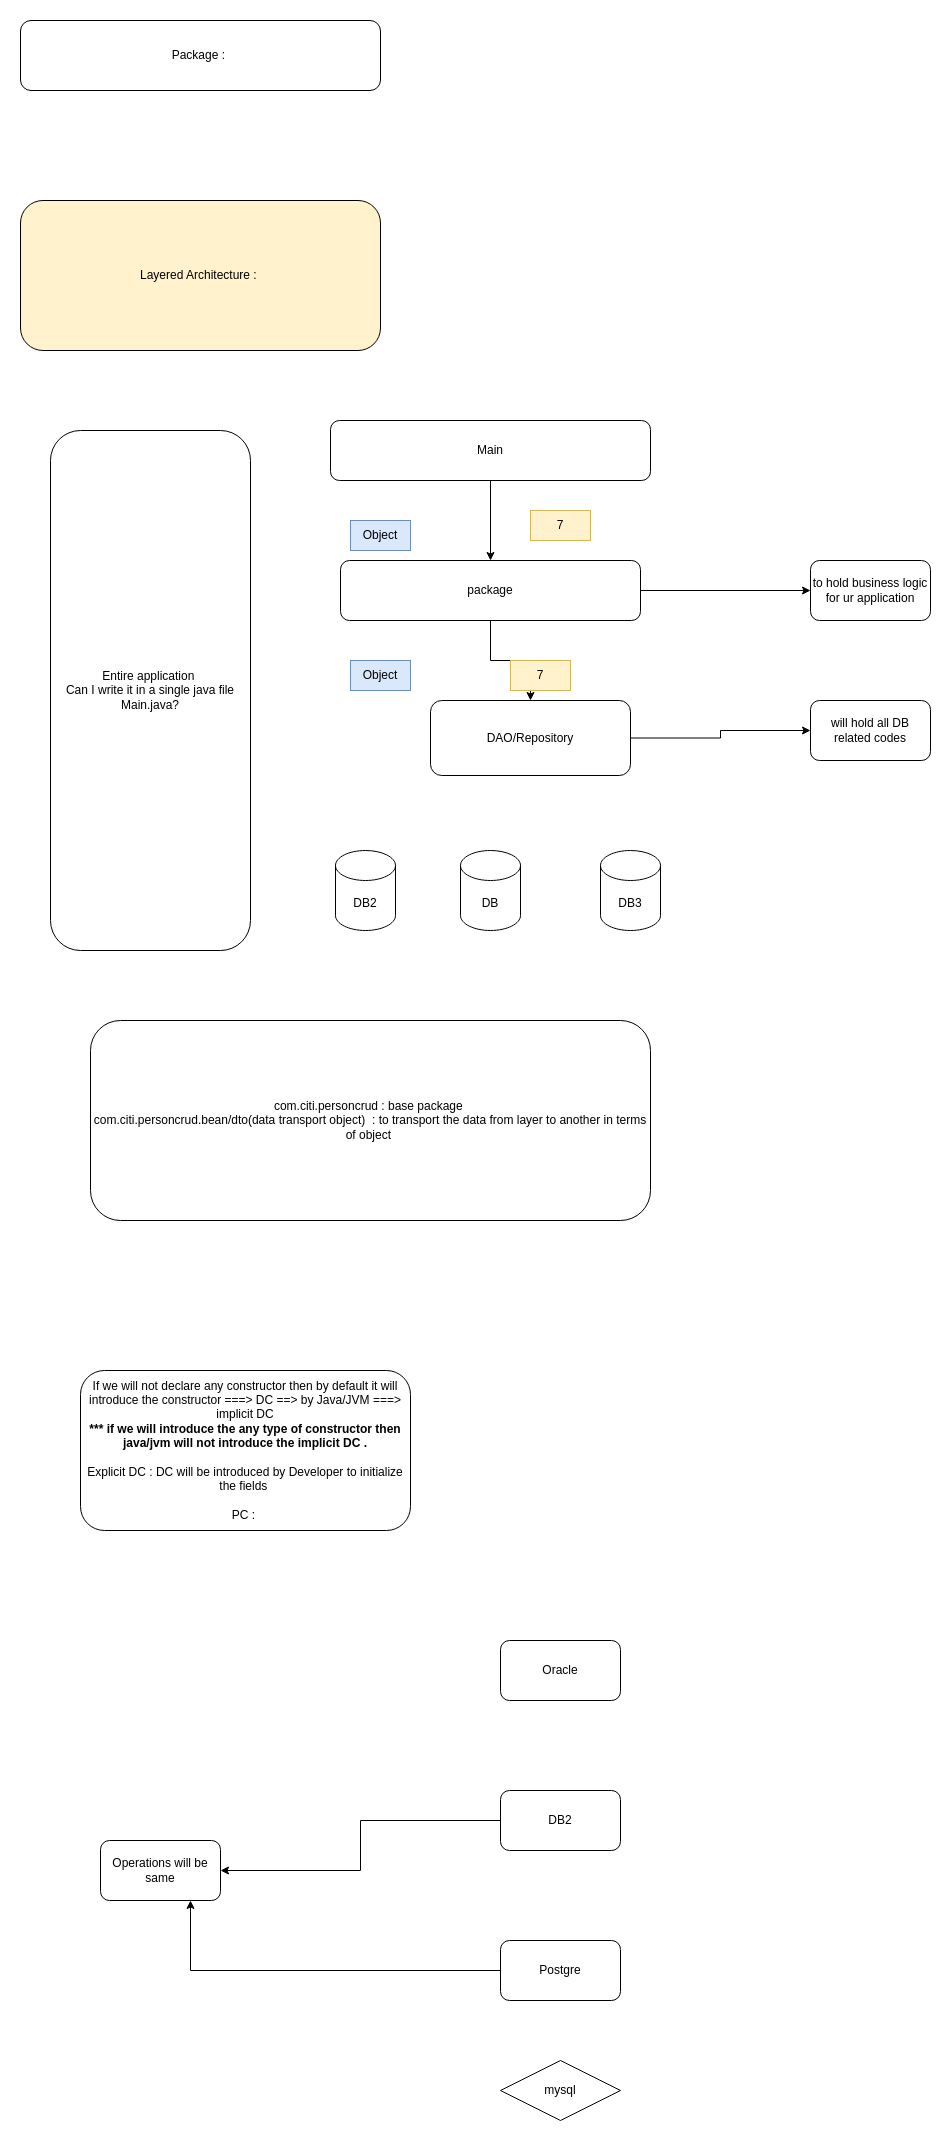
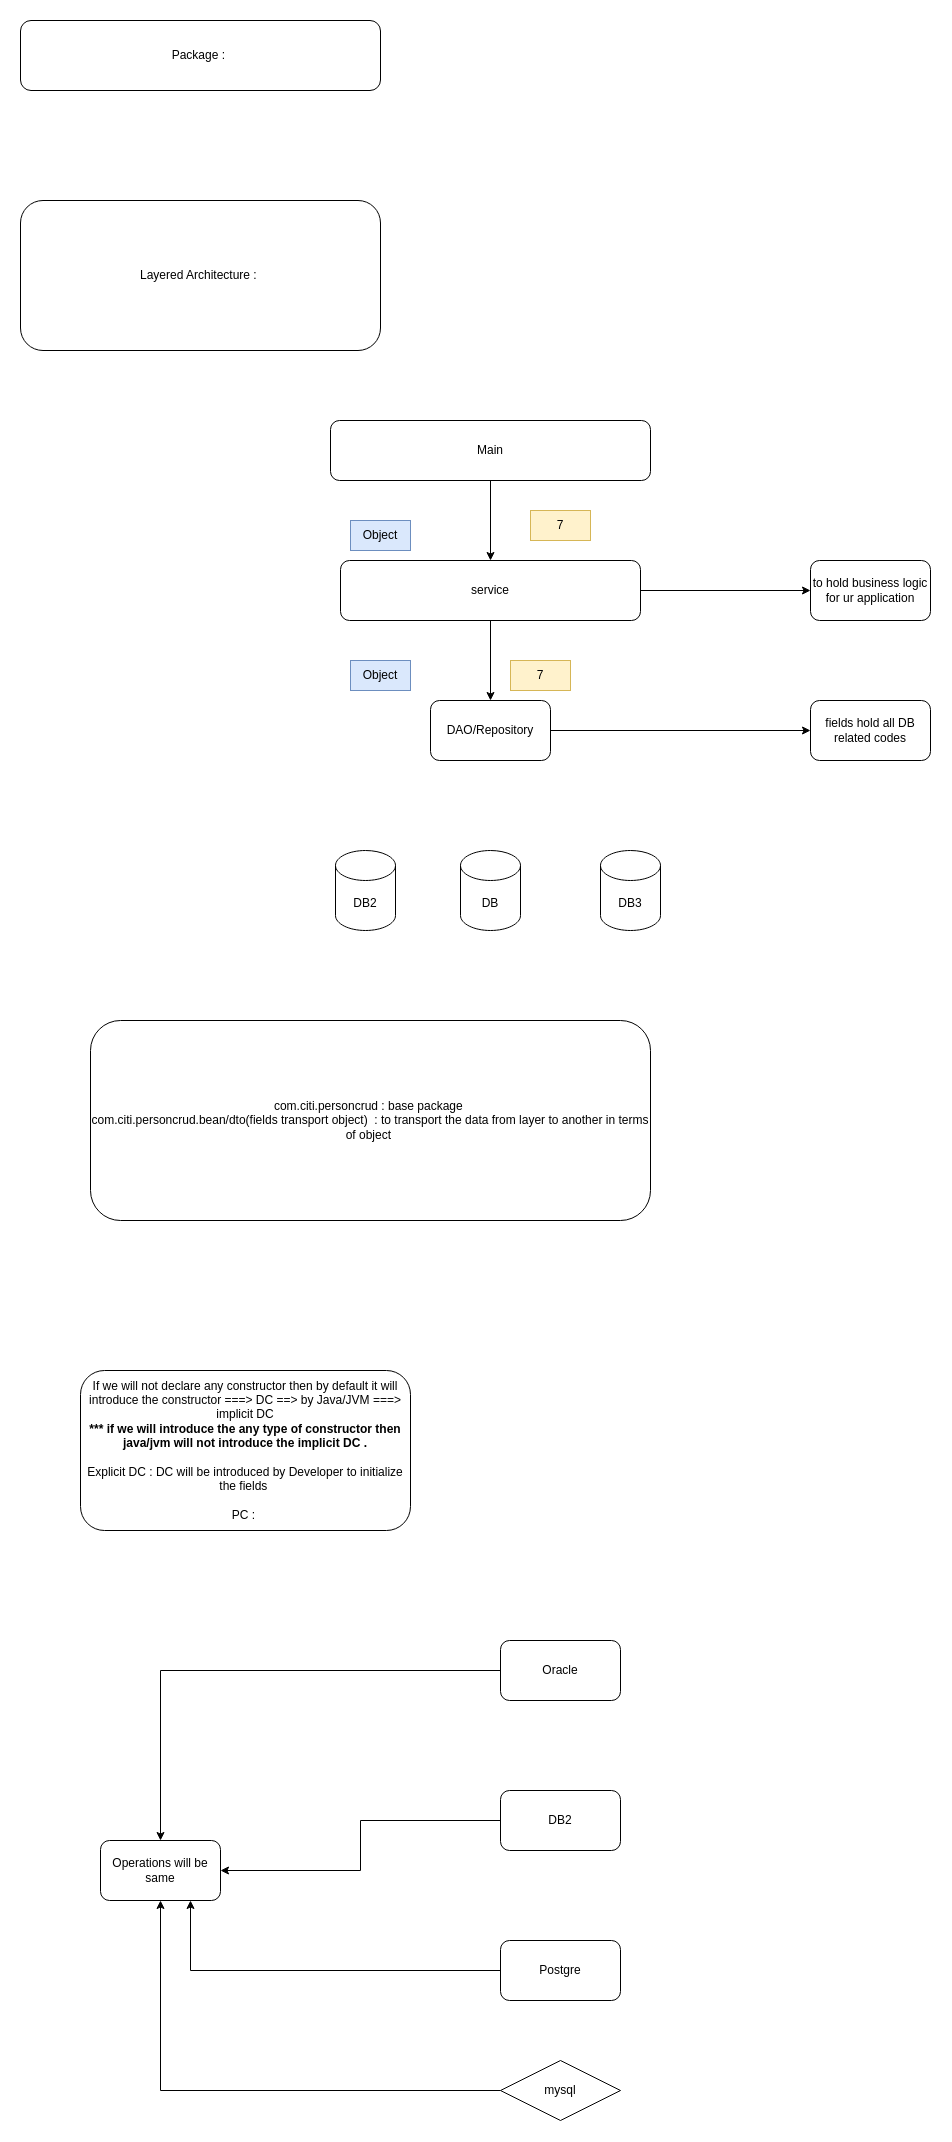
node "Layered Architecture :": fillcolor #fff2cc -> #ffffff
node "package": label "package" -> "service"
node "Entire application Can I write it in a single java file Main.java?": removed
node "will hold all DB related codes": label "will hold all DB related codes" -> "fields hold all DB related codes"
node "DAO/Repository": size 200x75 -> 120x60
node "com.citi.personcrud : base package com.citi.personcrud.bean/dto(data transport object) : to transport the data from layer to another in terms of object": label "com.citi.personcrud : base package com.citi.personcrud.bean/dto(data transport object) : to transport the data from layer to another in terms of object" -> "com.citi.personcrud : base package com.citi.personcrud.bean/dto(fields transport object) : to transport the data from layer to another in terms of object"
edge "Oracle" -> "Operations will be same": added
edge "mysql" -> "Operations will be same": added
